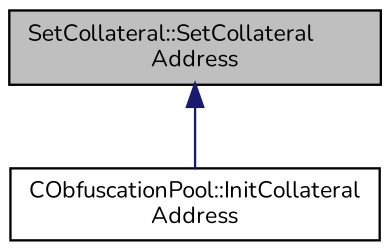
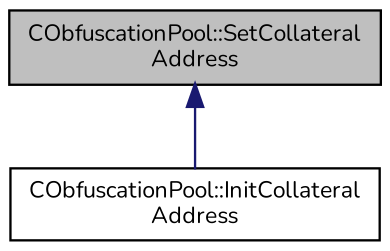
node "SetCollateral::SetCollateral Address": label "SetCollateral::SetCollateral Address" -> "CObfuscationPool::SetCollateral Address"
